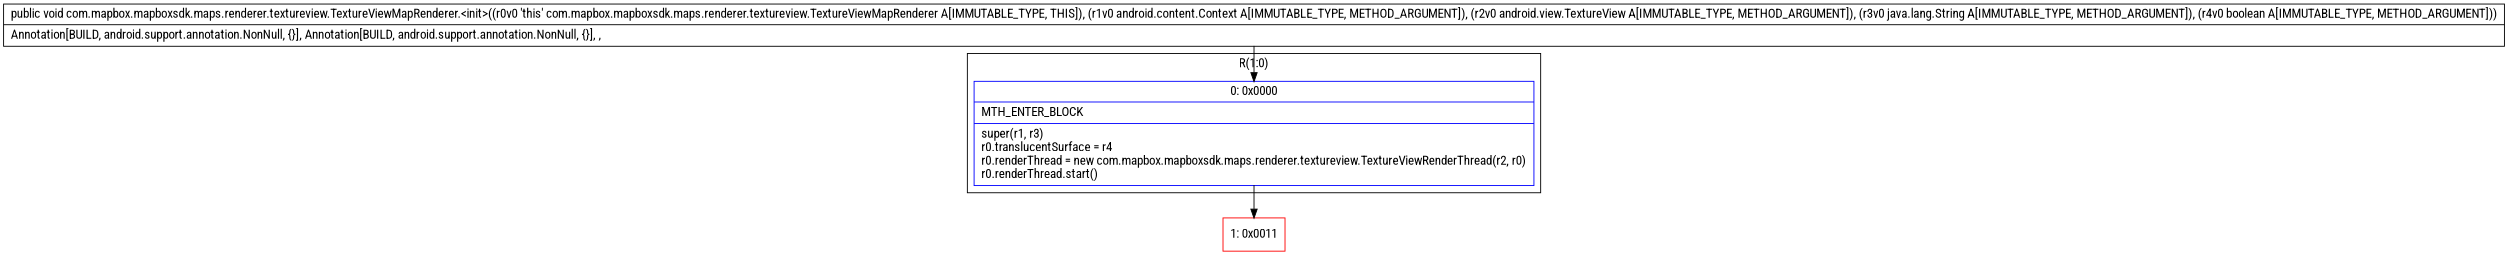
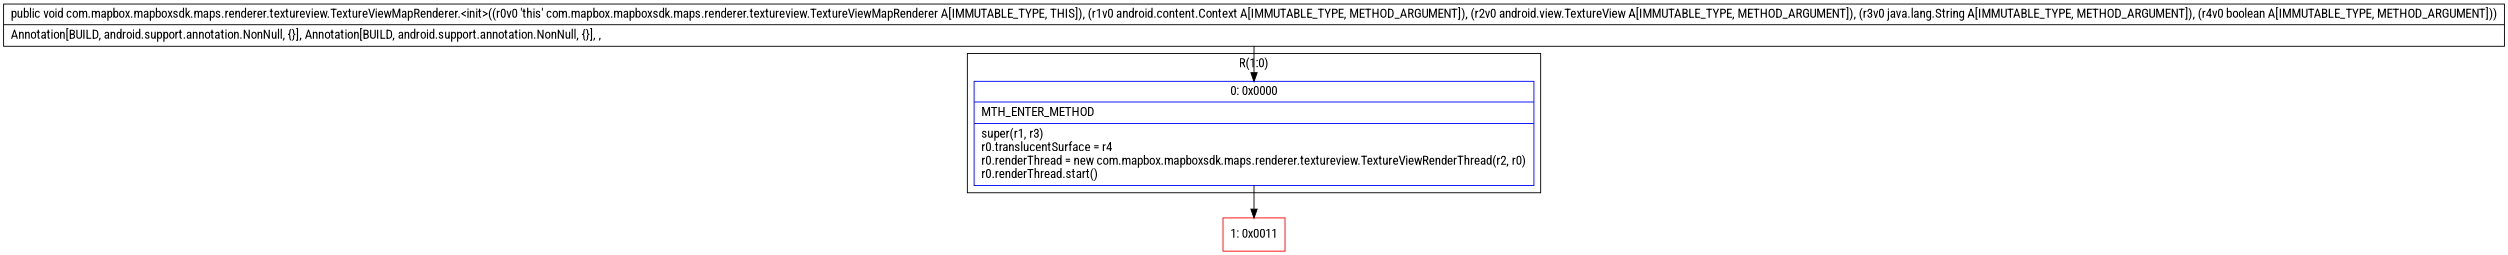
node "0: 0x0000": text "MTH_ENTER_BLOCK" -> "MTH_ENTER_METHOD"
